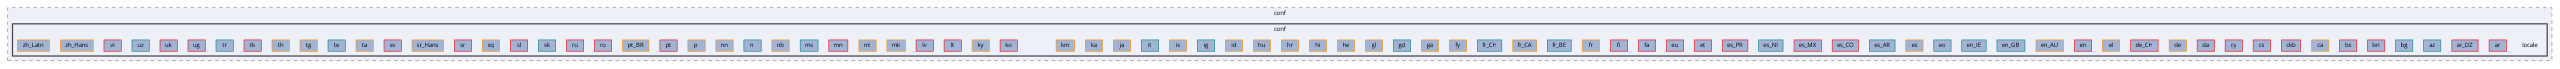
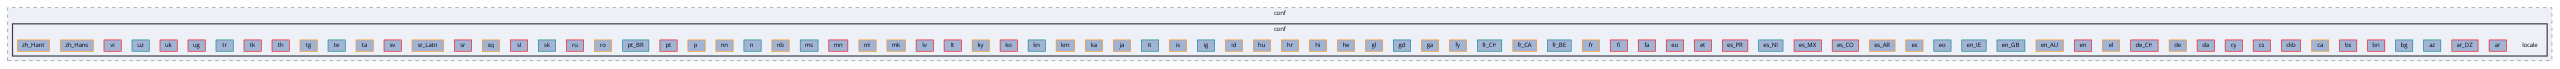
node "zh_Latn": label "zh_Latn" -> "zh_Hant"
node "th": color darkorange -> red
node "sr_Hans": label "sr_Hans" -> "sr_Latn"
node "ro": color red -> darkorange
node "pt_BR": color darkorange -> teal
node "kn": added
node "es_AR": color teal -> darkorange
